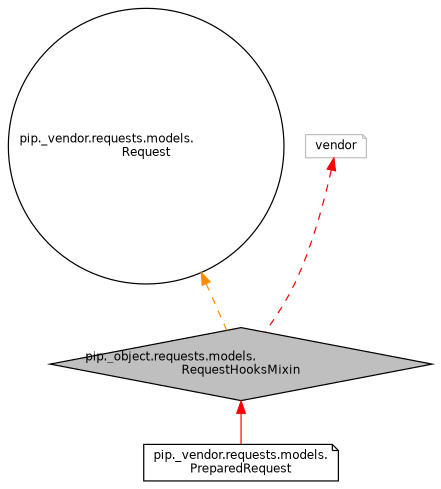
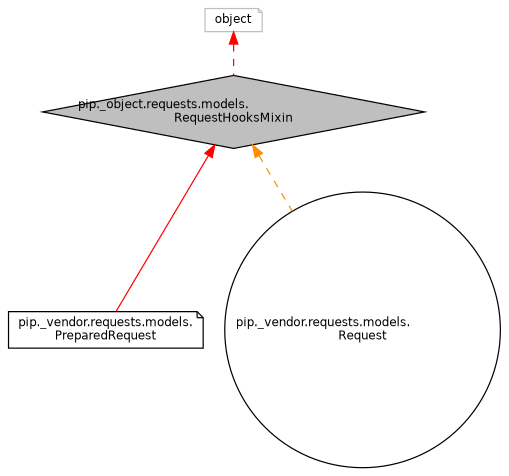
node "vendor": label "vendor" -> "object"
edge "pip._object.requests.models. RequestHooksMixin" -> "pip._vendor.requests.models. Request": reversed
